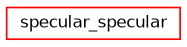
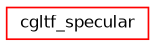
node "specular_specular": label "specular_specular" -> "cgltf_specular"
